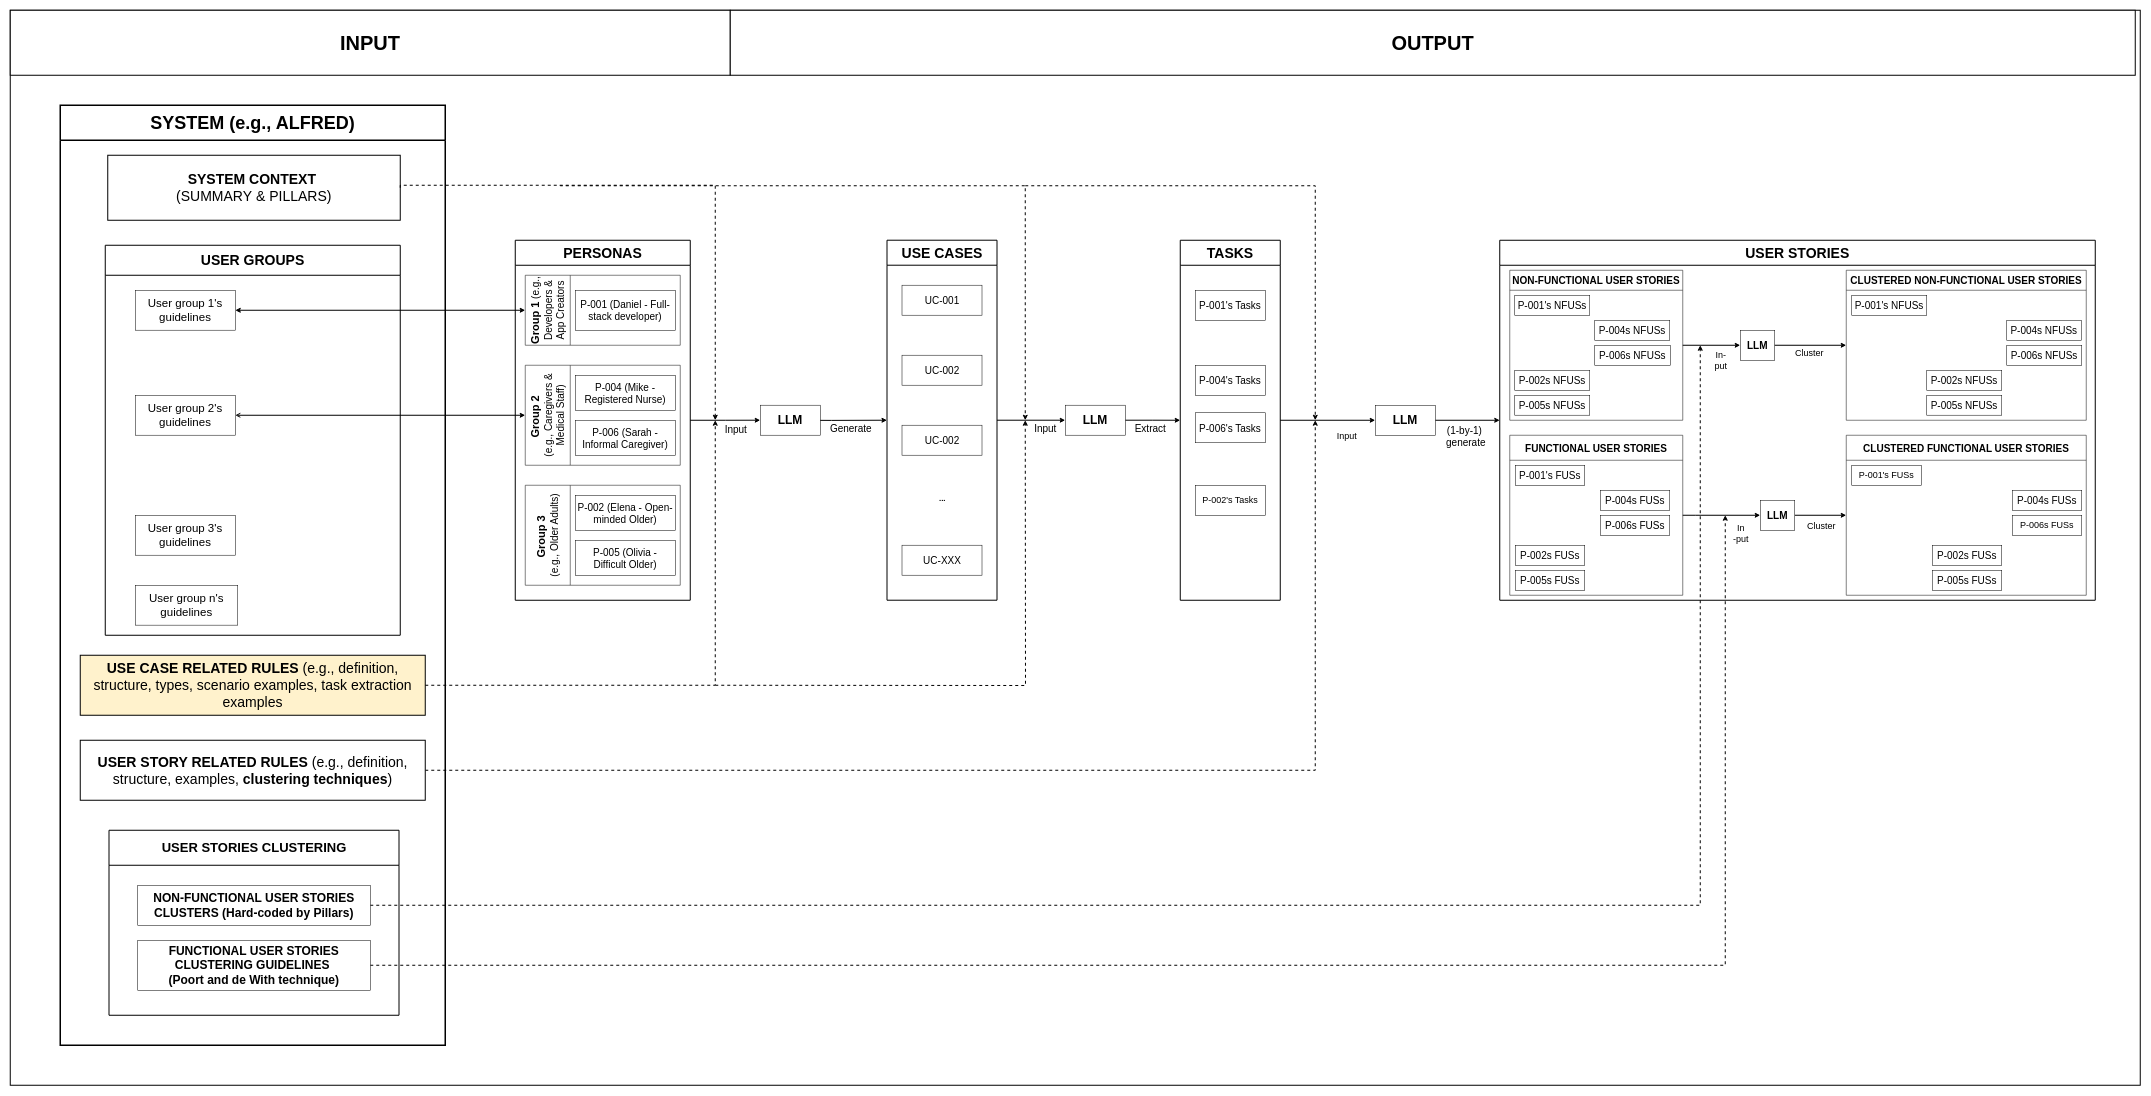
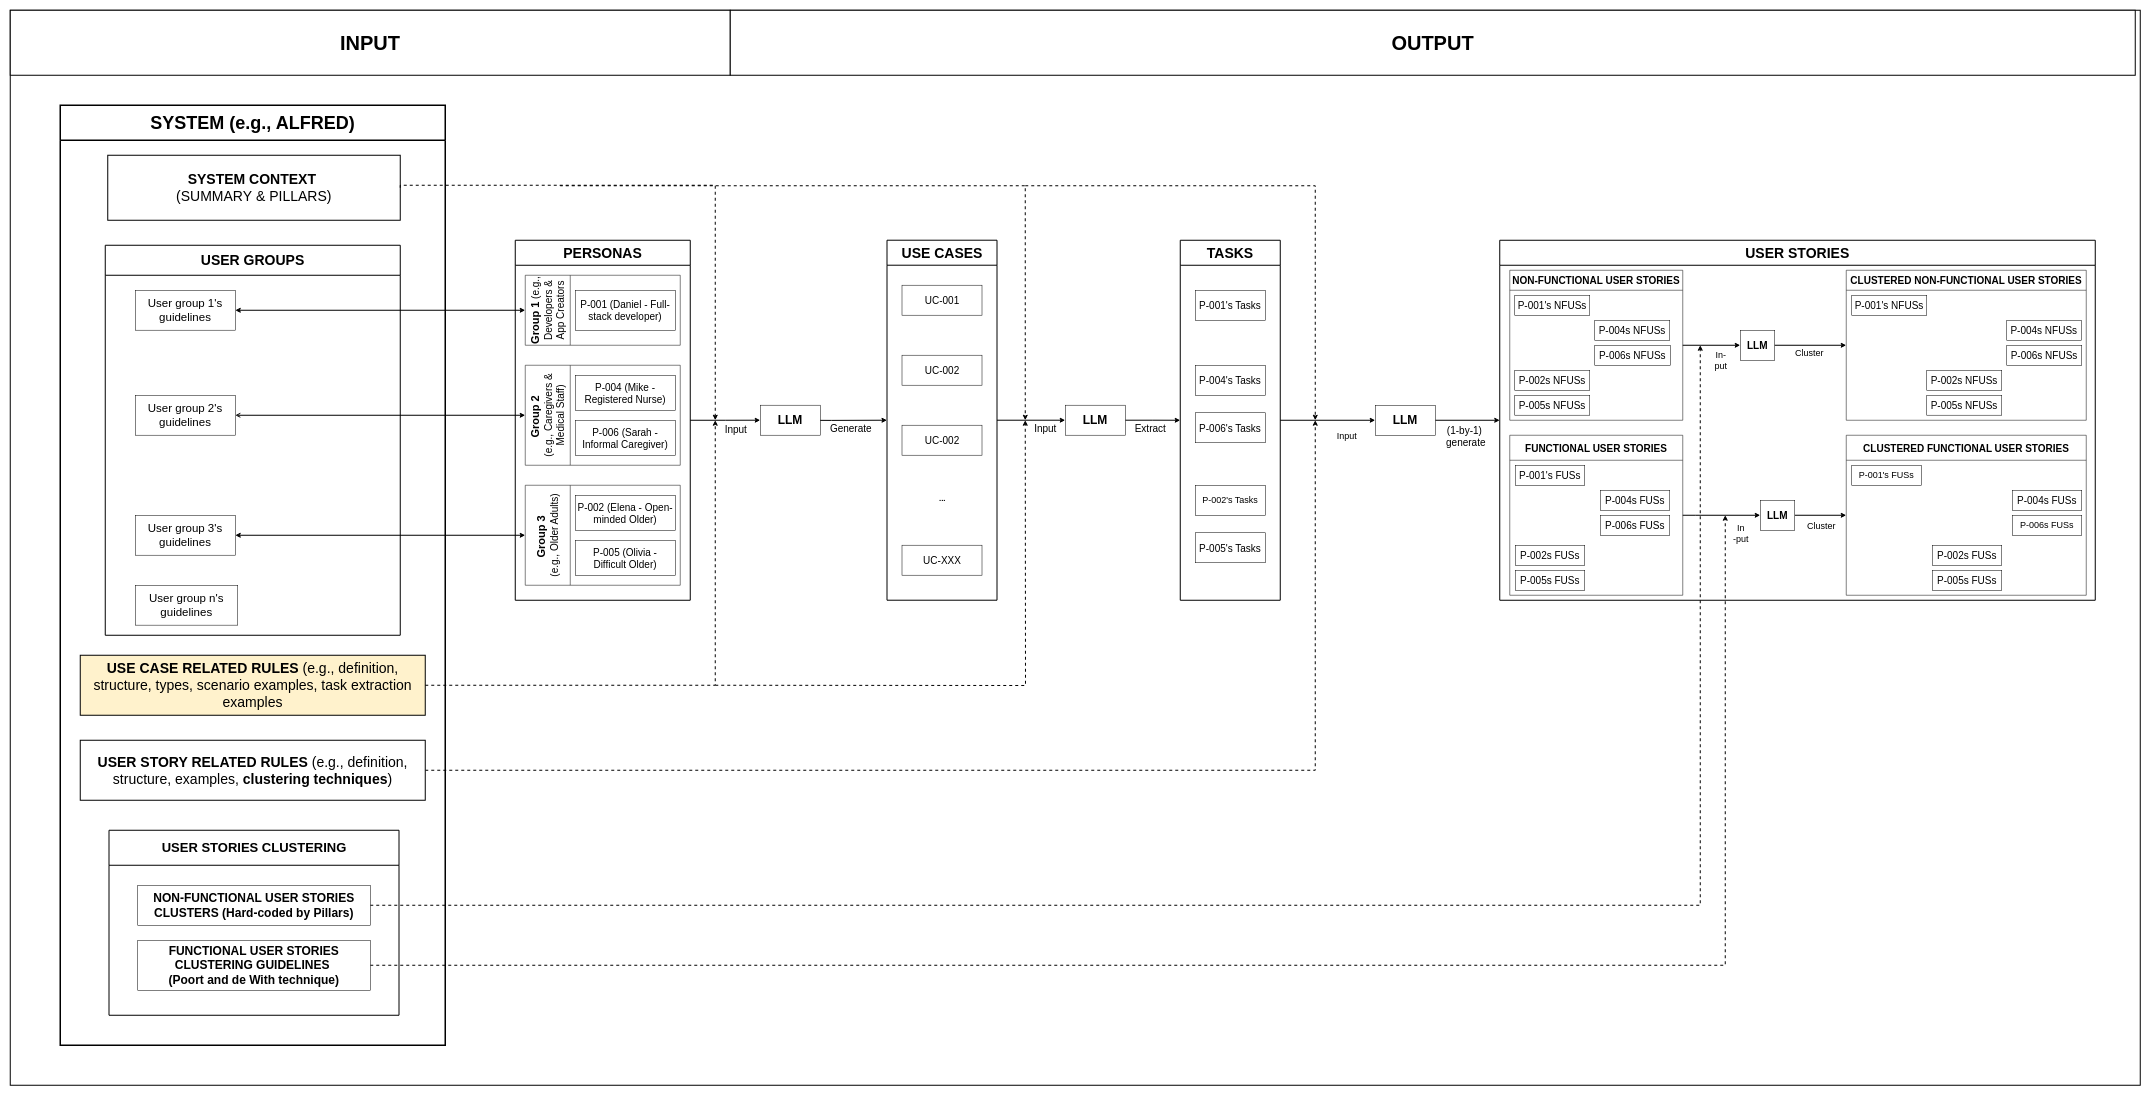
edge "Group 3 (e.g., Older Adults)" -- "User group 3's guidelines": added
node "P-005's Tasks": added
